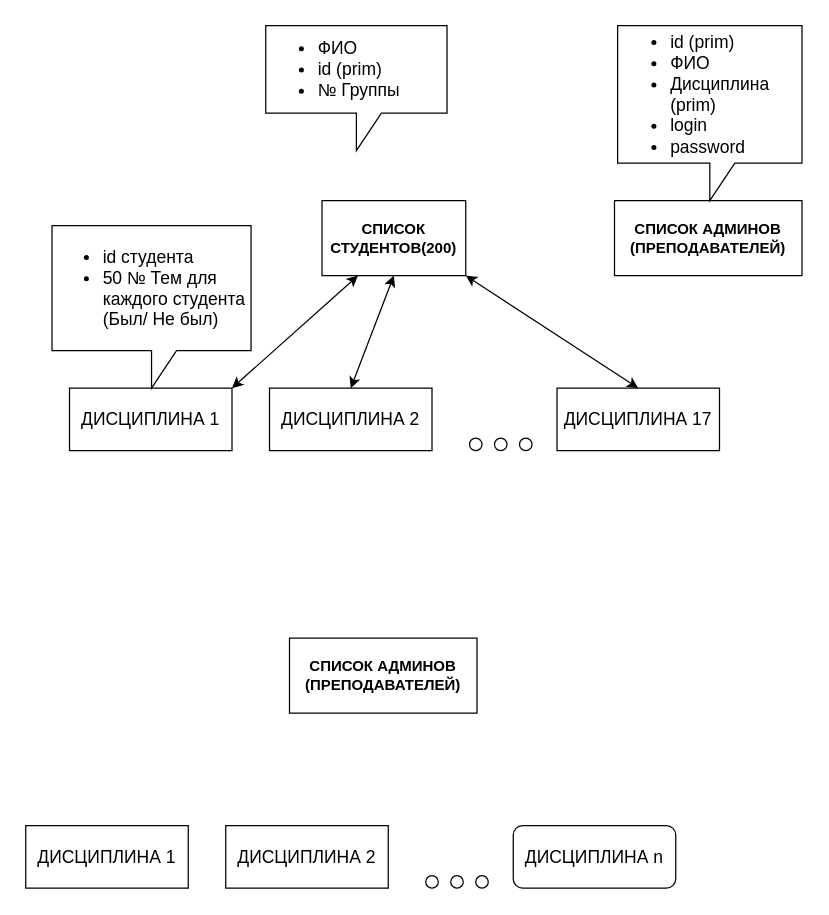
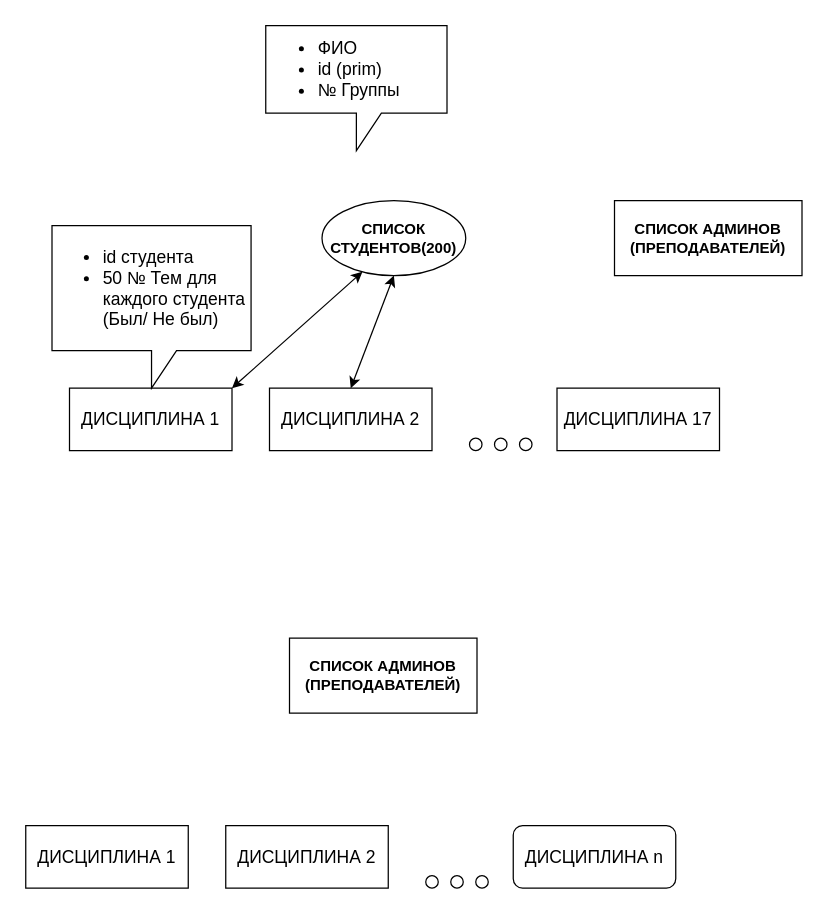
node "id (prim) ФИО Дисциплина (prim) login password": removed
node "СПИСОК СТУДЕНТОВ(200)": shape rectangle -> ellipse
edge "СПИСОК СТУДЕНТОВ(200)" -- "ДИСЦИПЛИНА 17": removed
